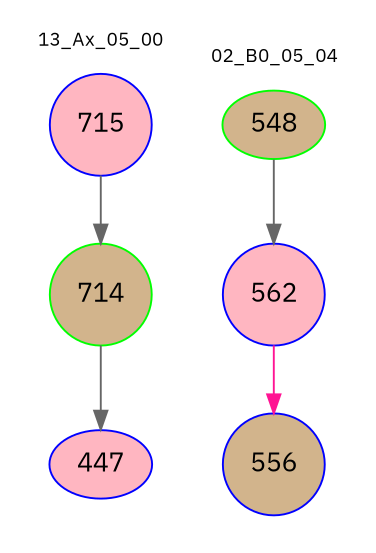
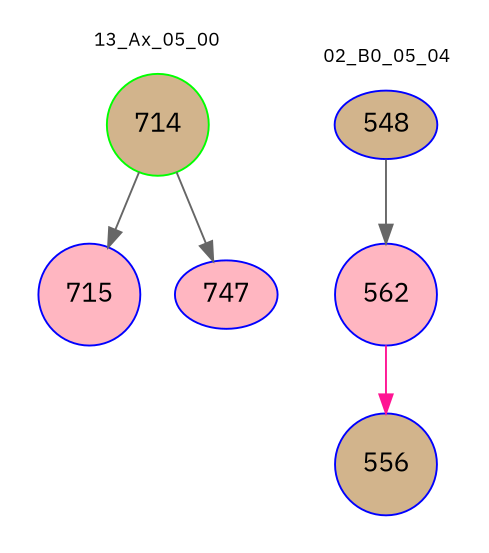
node "548": color green -> blue
edge "715" -> "714": reversed
node "447": label "447" -> "747"
